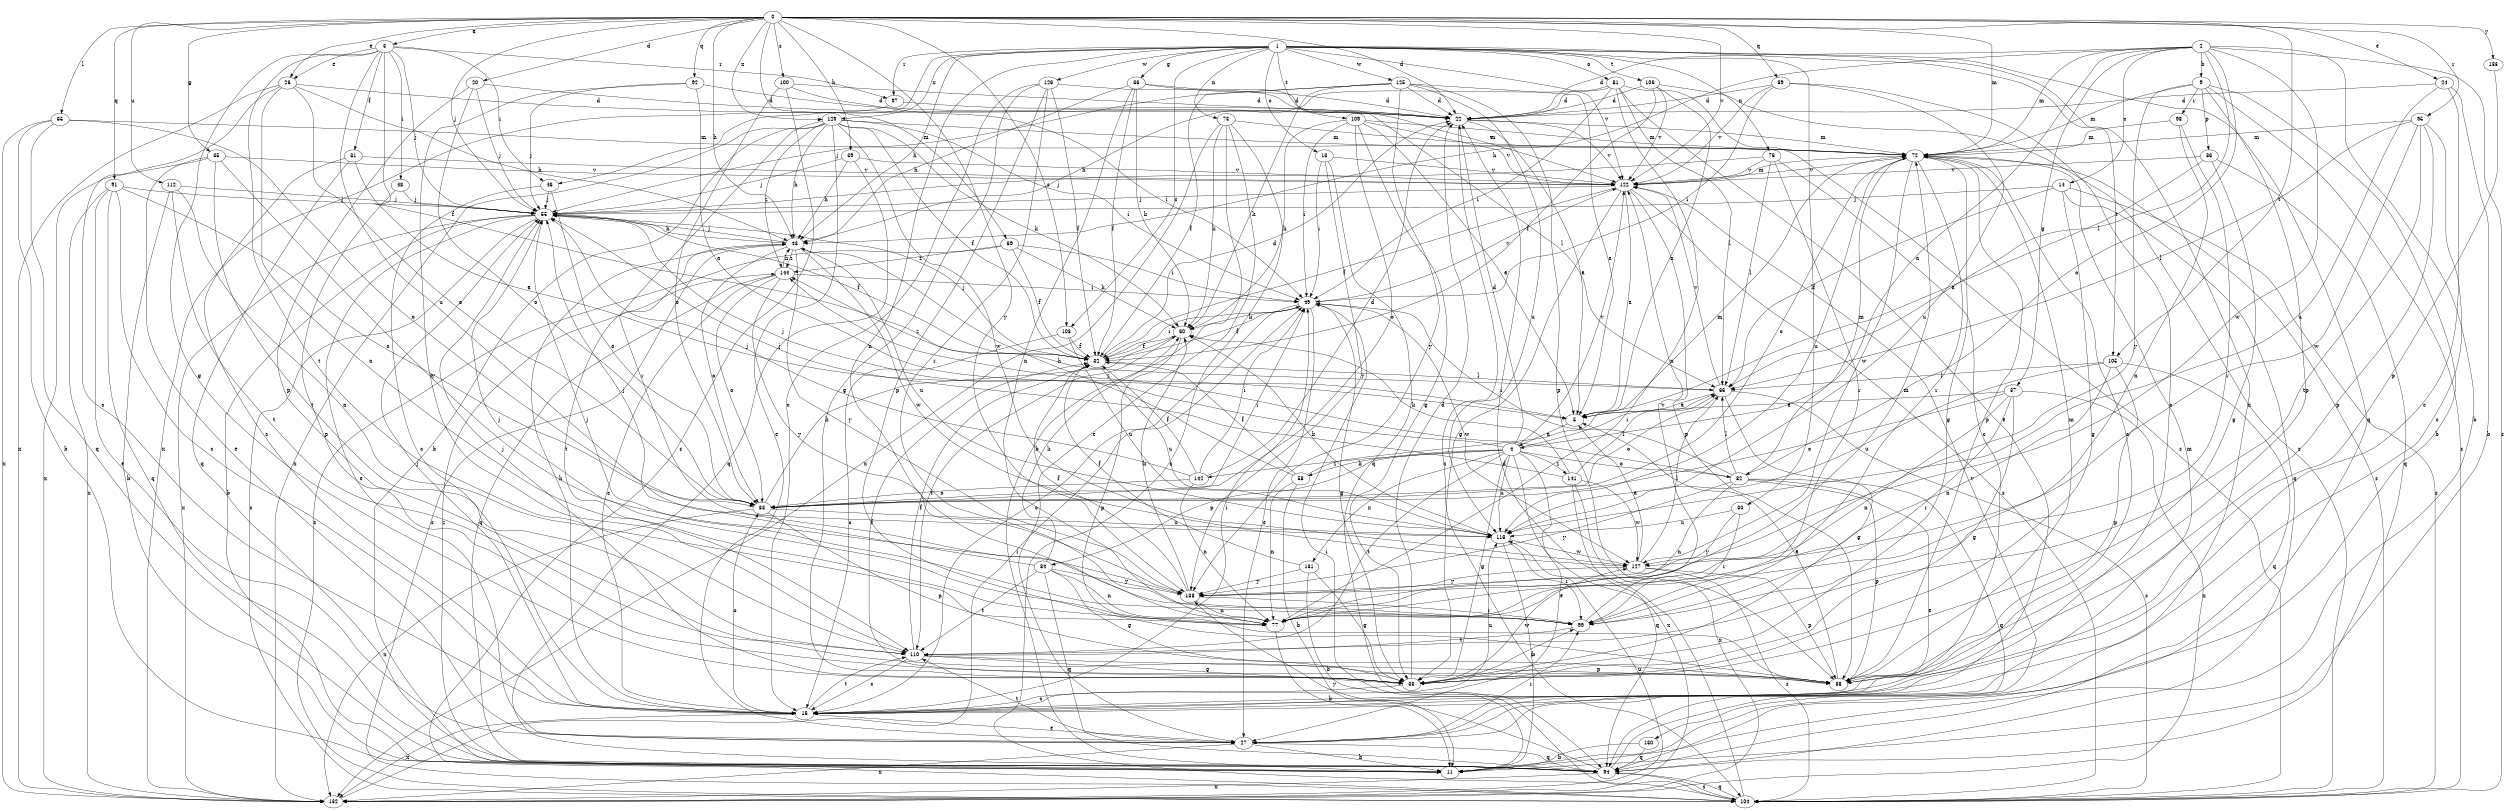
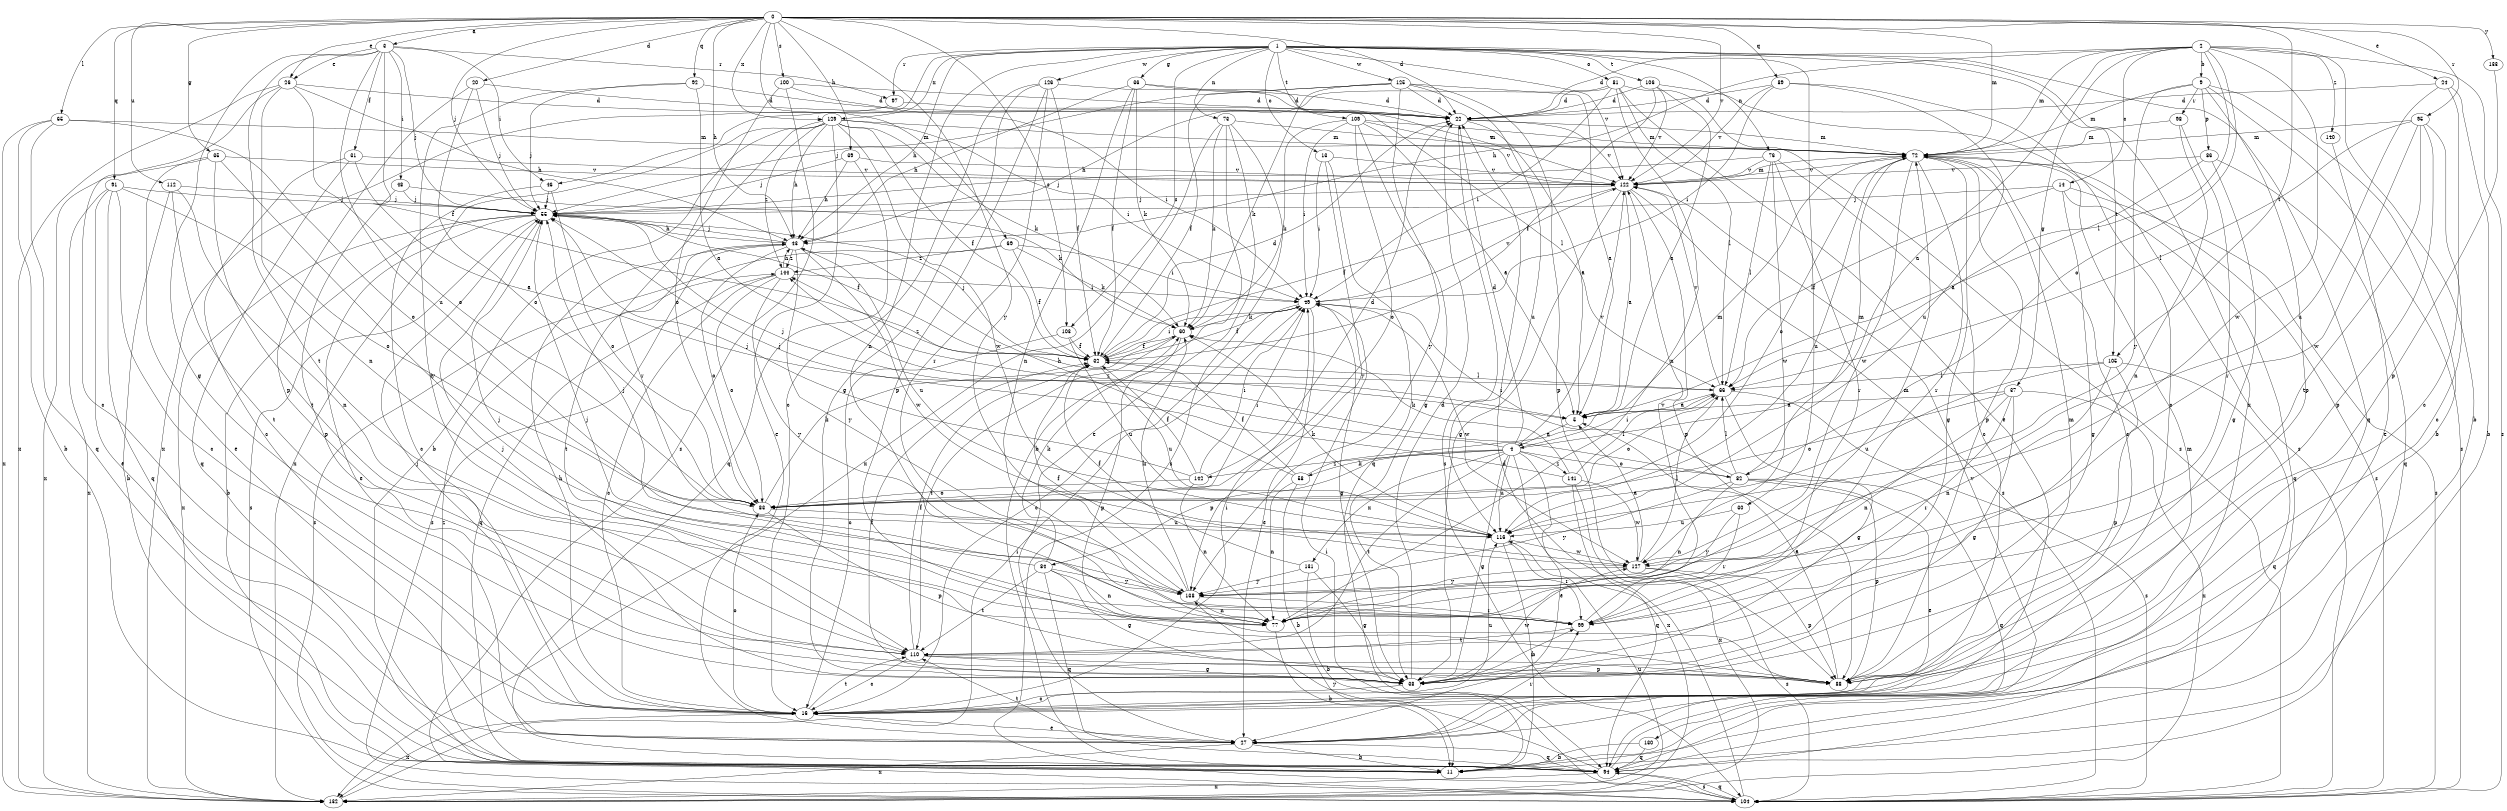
node "140": added
edge "48" -> "60": added, label "k"
edge "76" -> "127": added, label "w"
edge "83" -> "132": removed, label "x"
